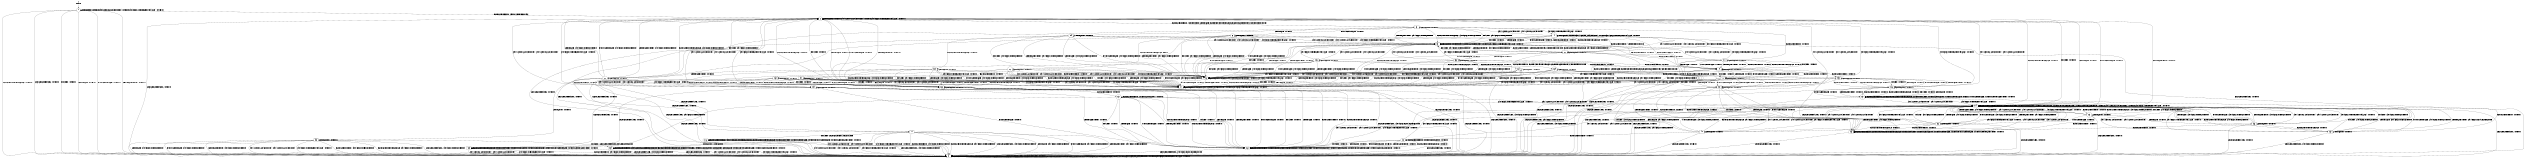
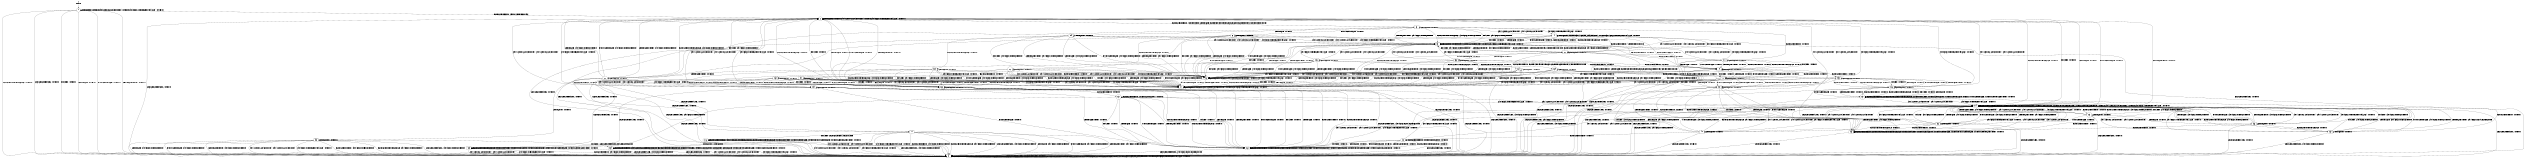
edge "s8" -> "s16": label "ECDH_CLIENT_KEY_EXCHANGE / HELLO" -> "ECDH_CLIENT_KEY_EXCHANGE / TIMEOUT"
